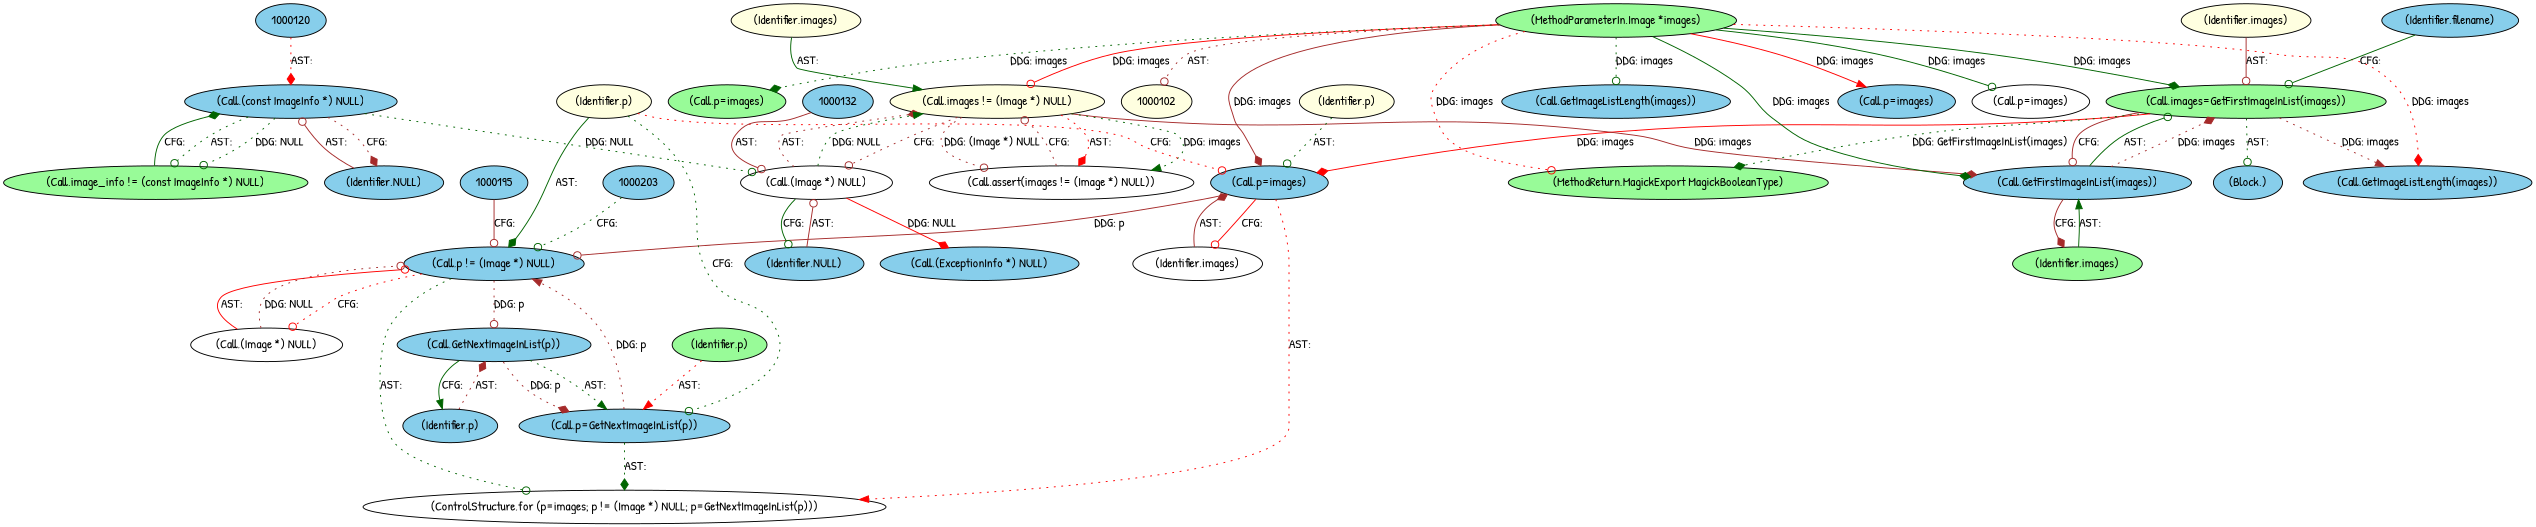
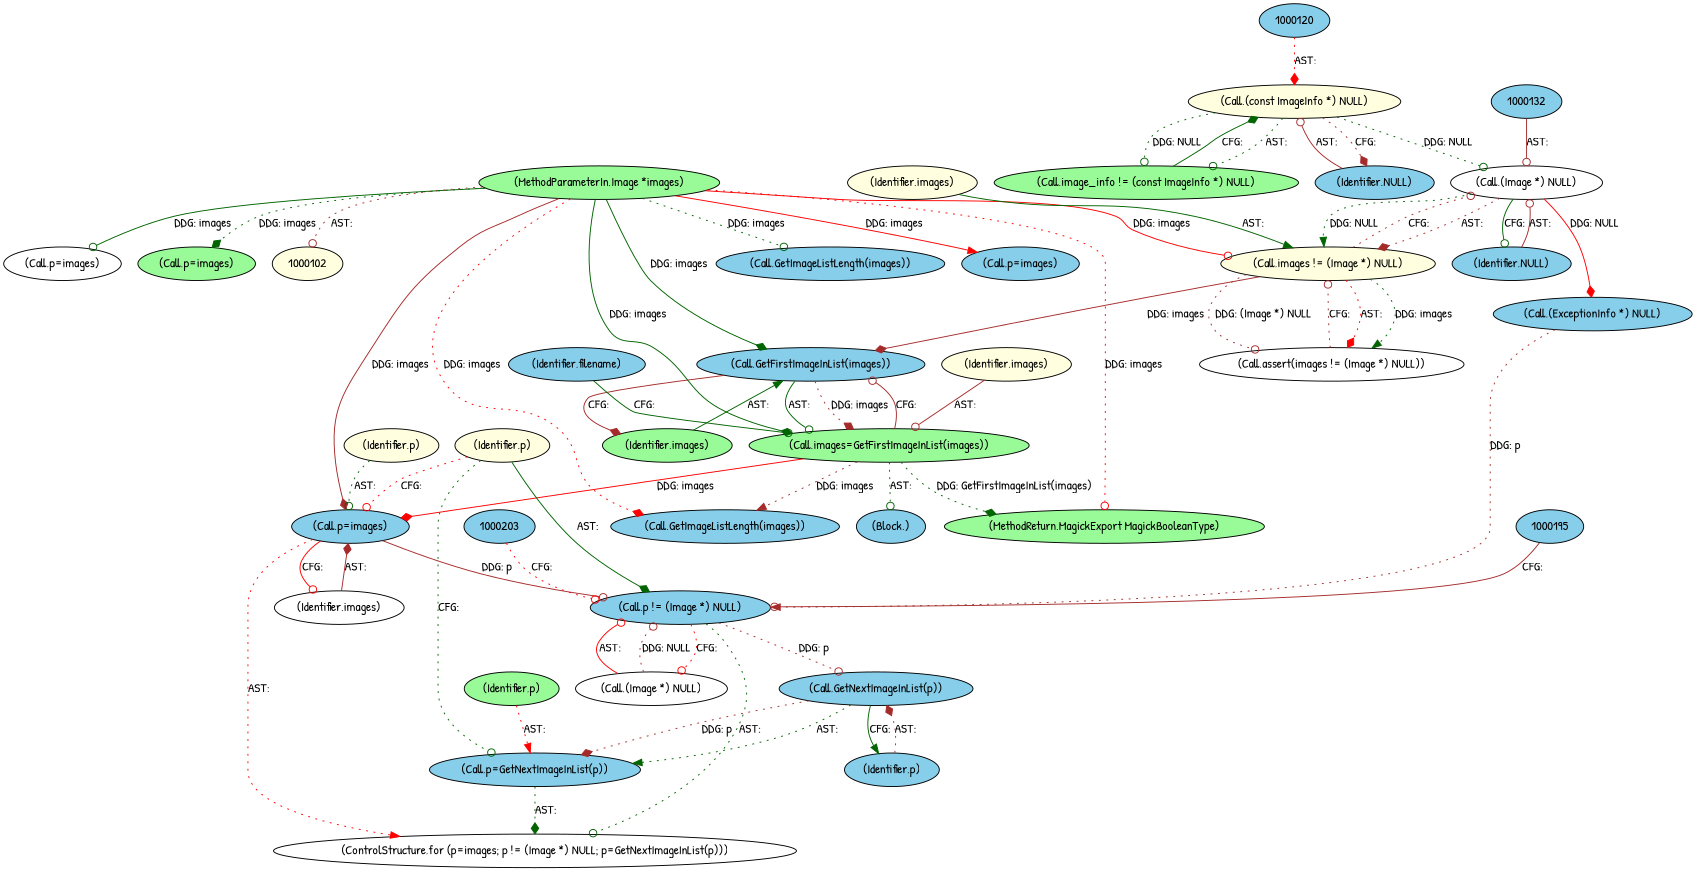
node "(Call,(const ImageInfo *) NULL)": fillcolor skyblue -> lightyellow
edge "1000203" -> "(Call,p != (Image *) NULL)": color darkgreen -> red
edge "(Call,p=GetNextImageInList(p))" -> "(Call,p != (Image *) NULL)": now "(Call,(ExceptionInfo *) NULL)" -> "(Call,p != (Image *) NULL)"
